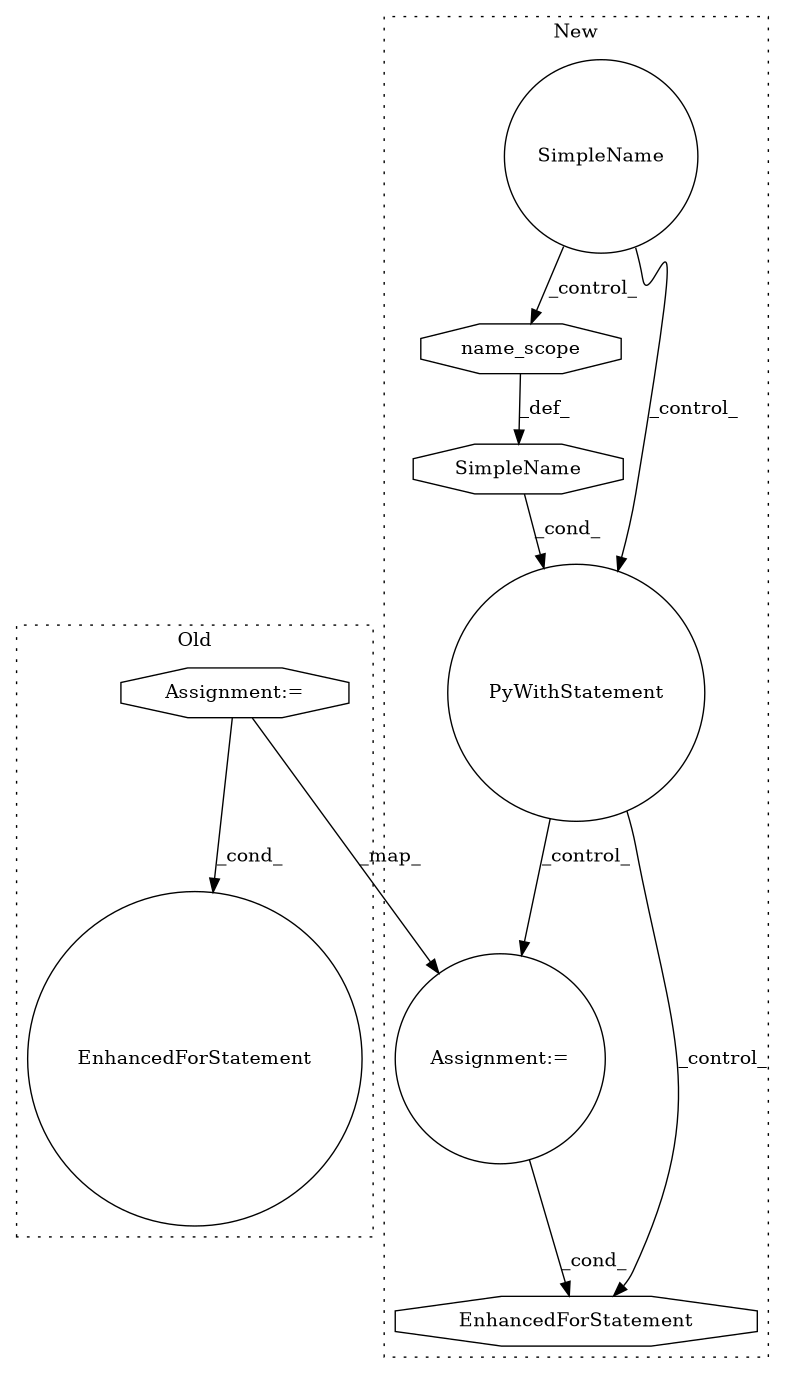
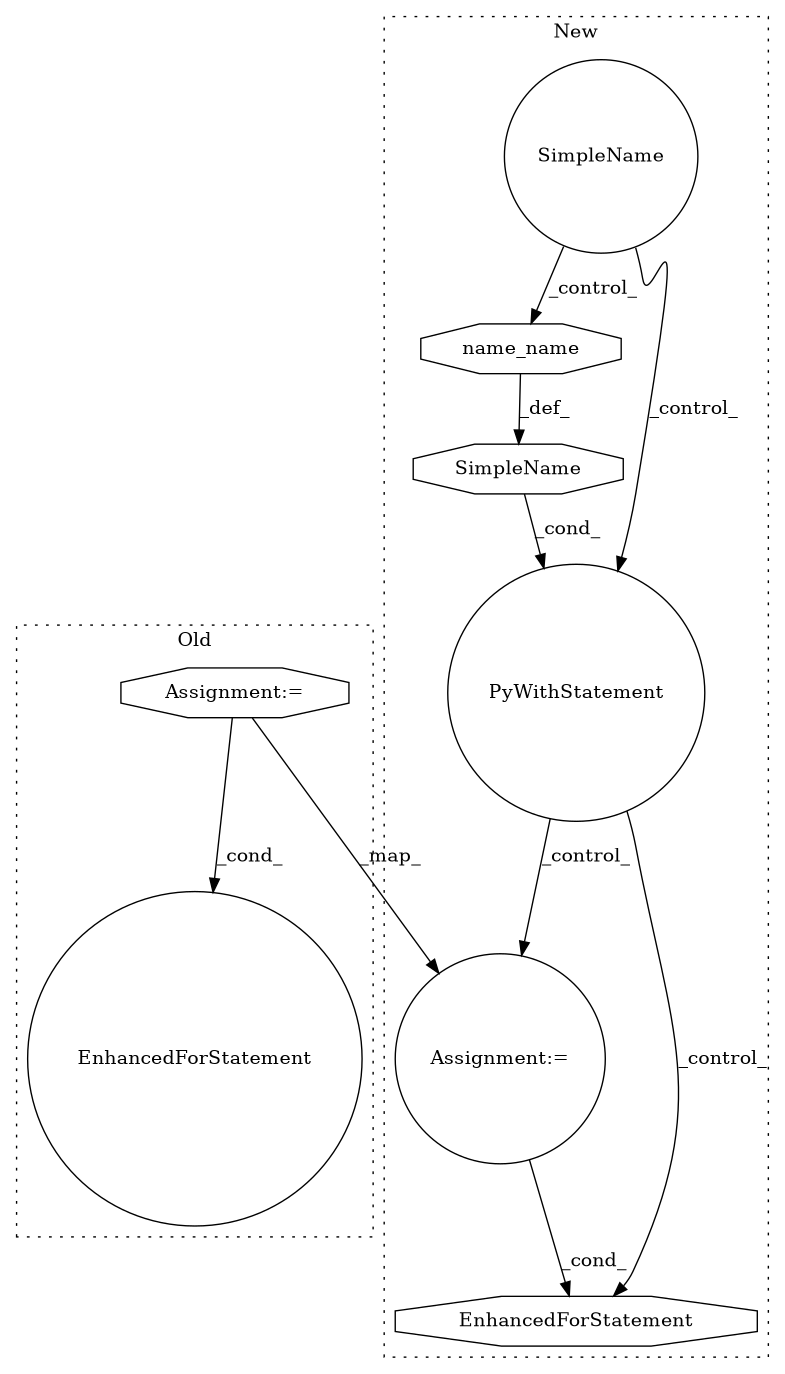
node "name_scope": label "name_scope" -> "name_name"
